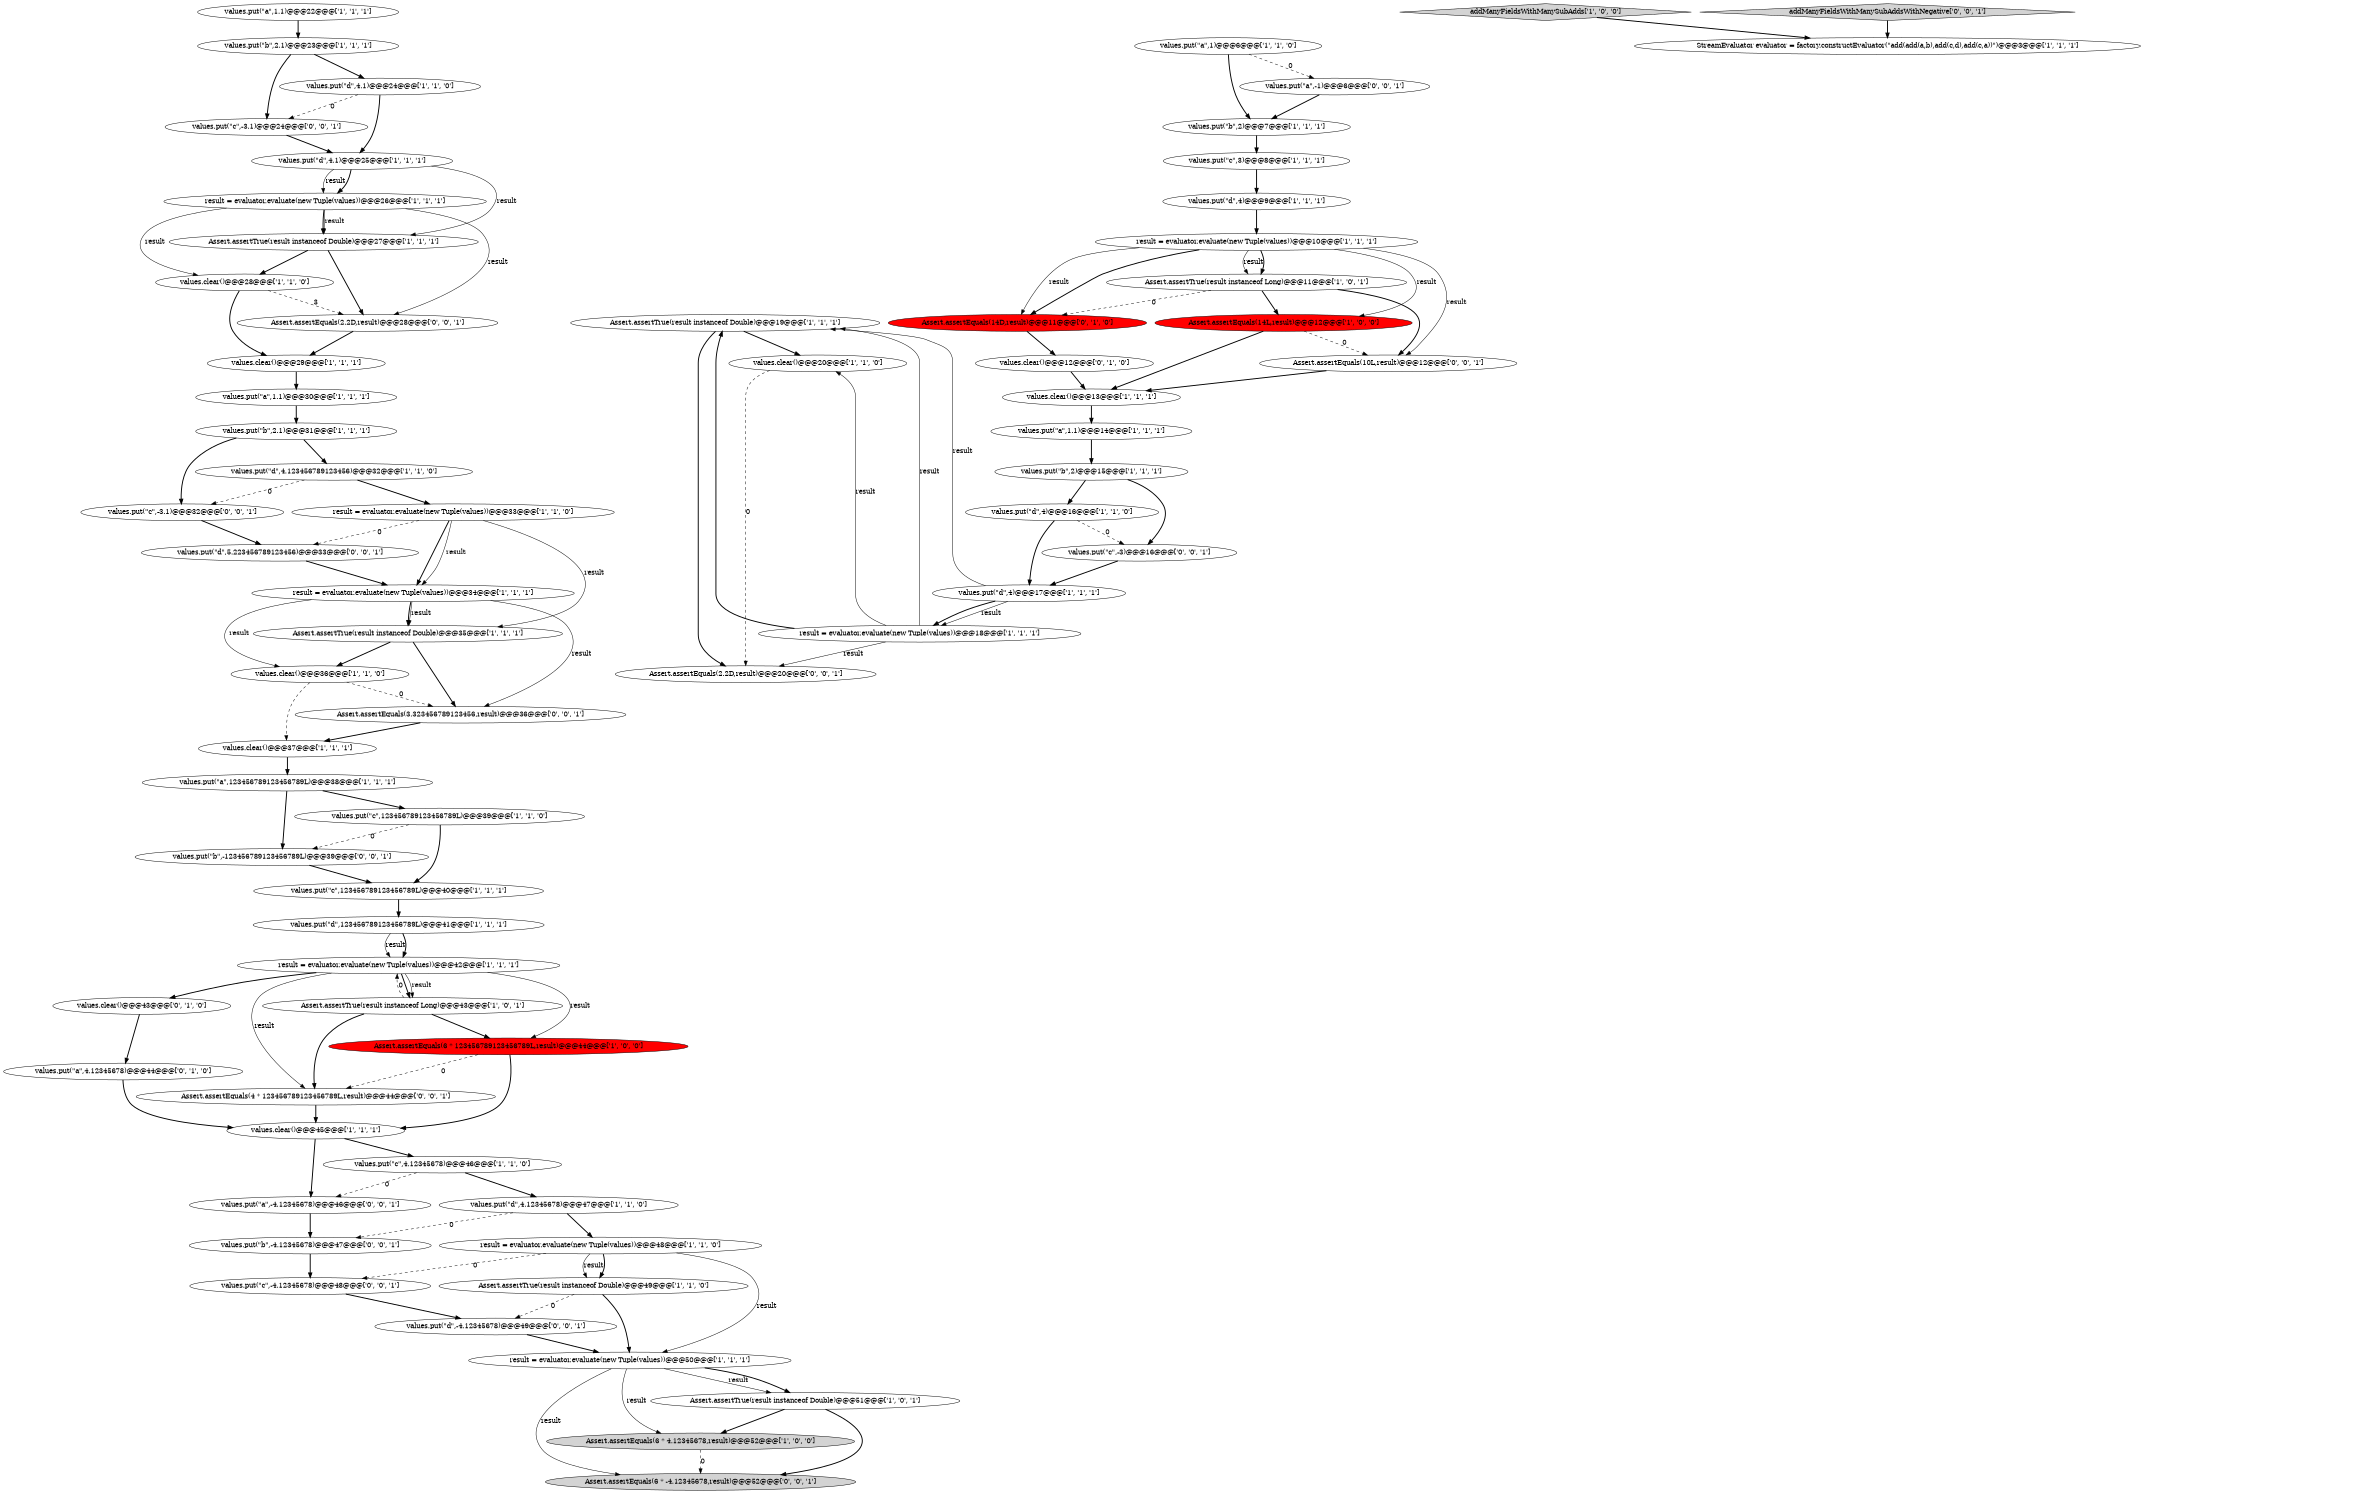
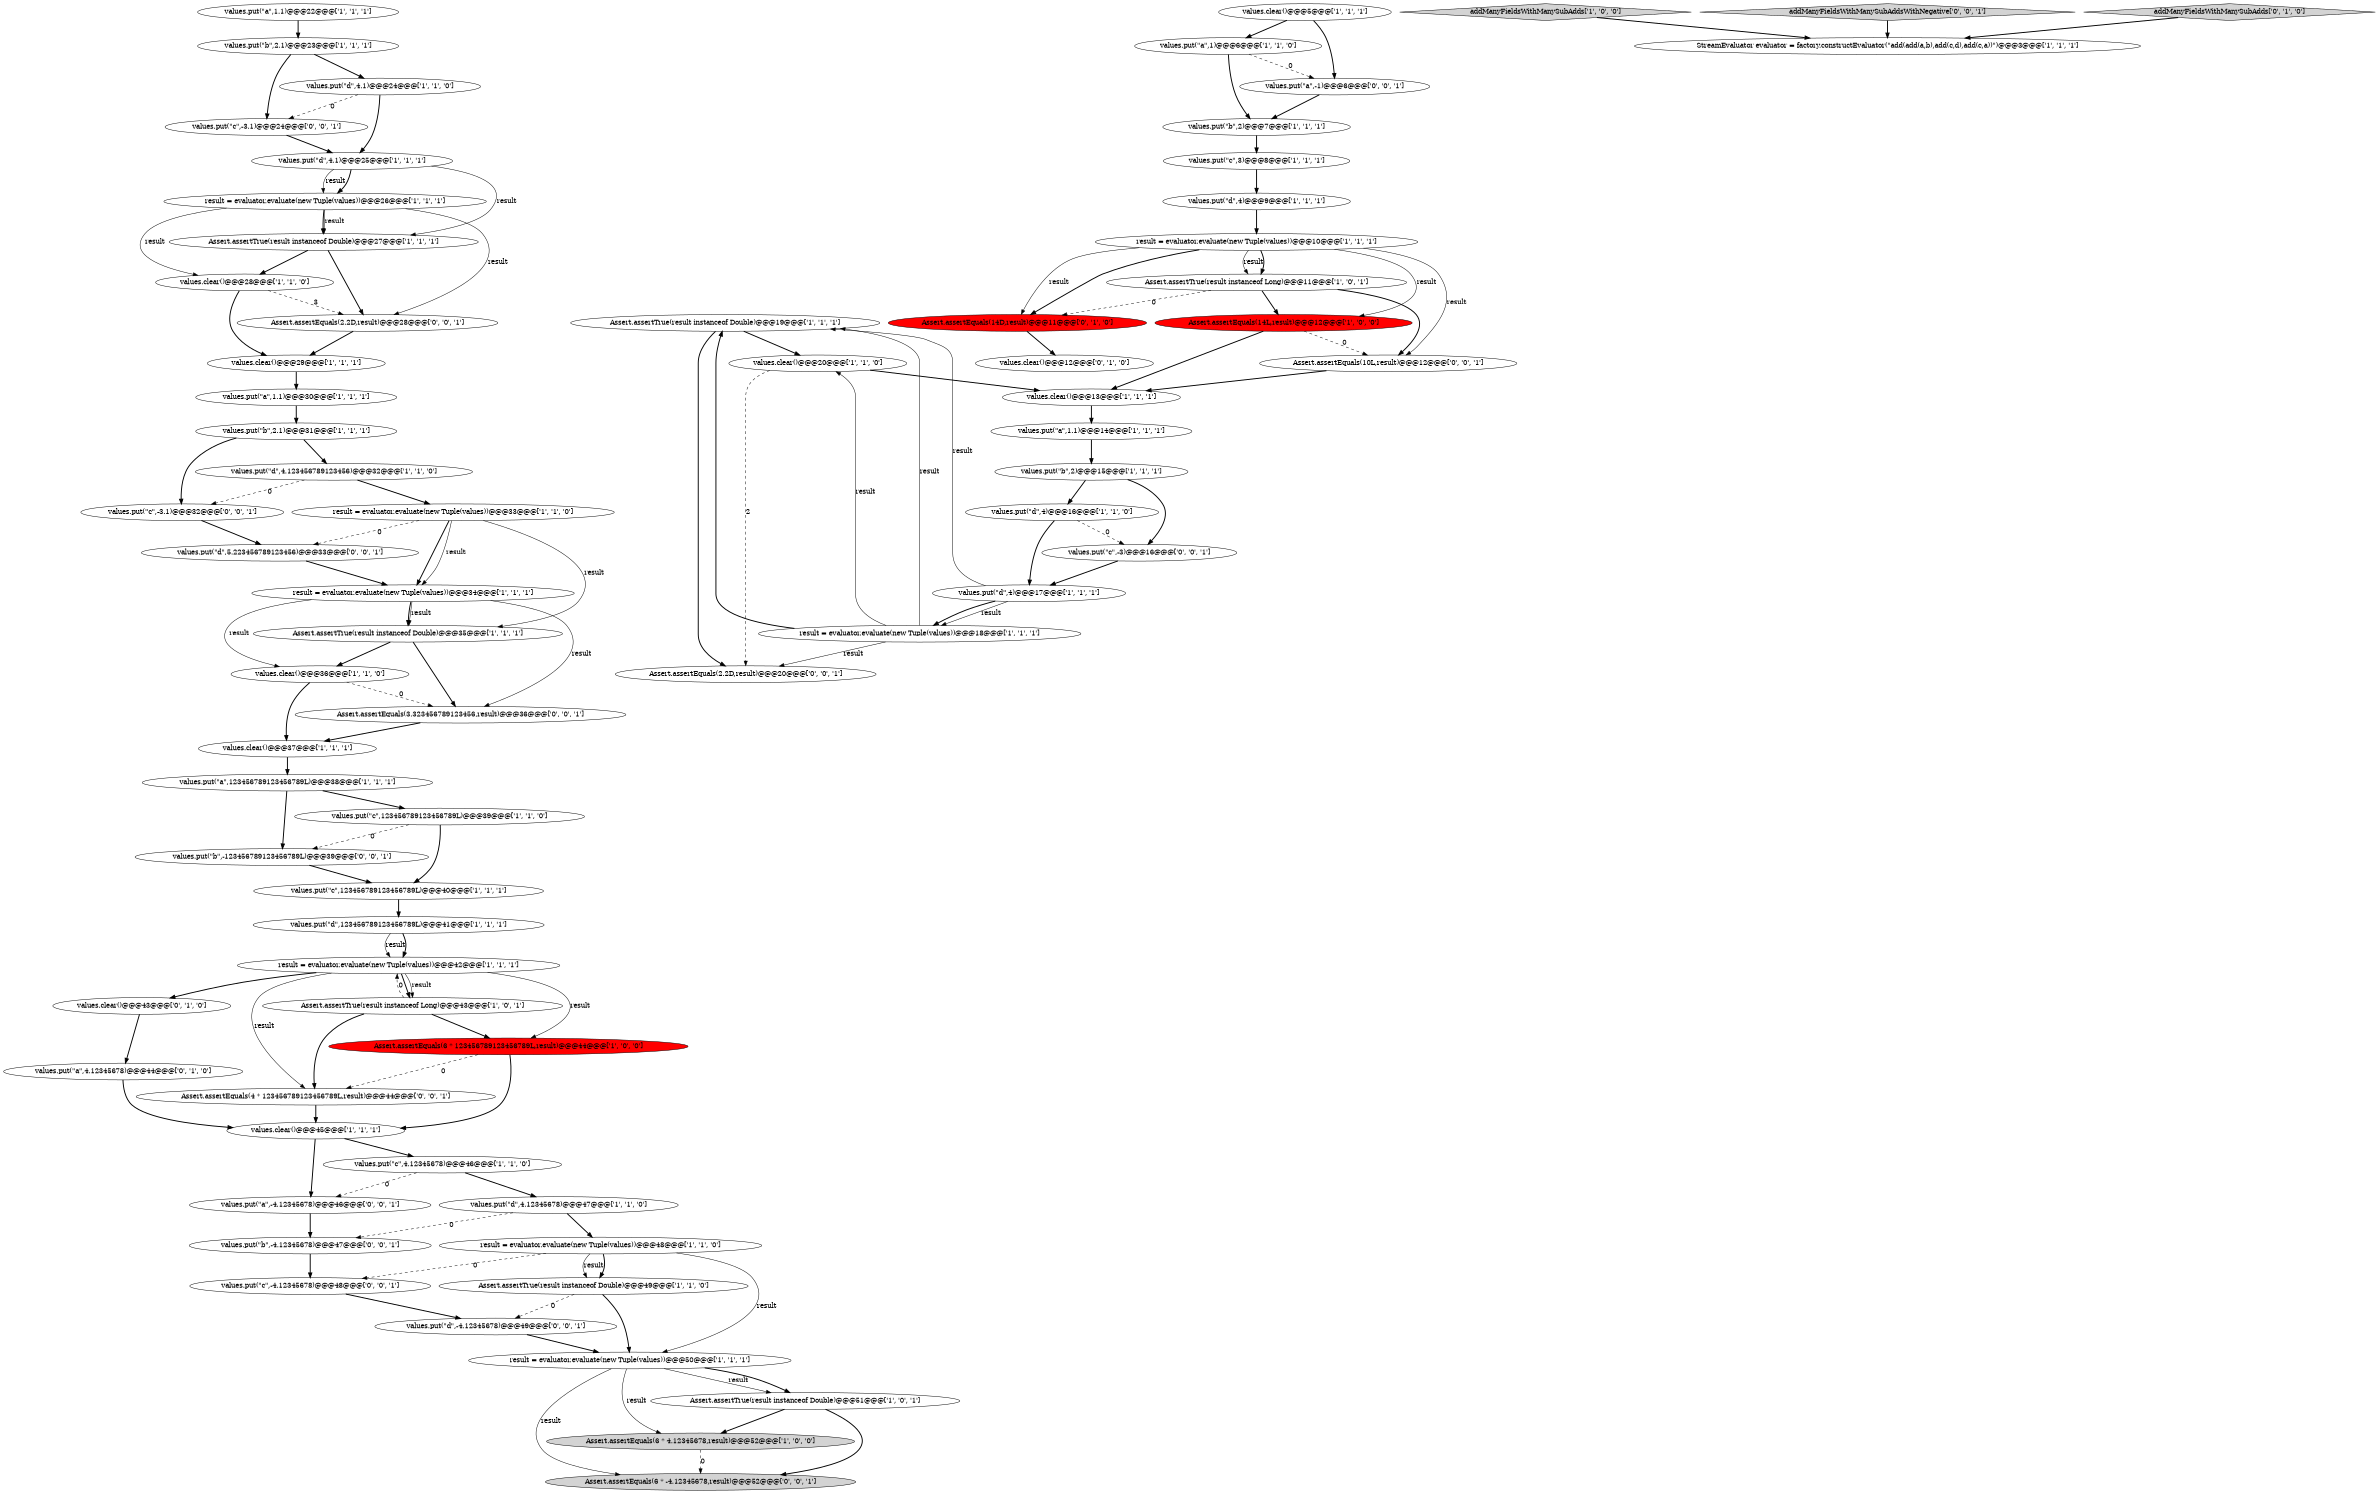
node "values.clear()@@@5@@@['1', '1', '1']": added
node "addManyFieldsWithManySubAdds['0', '1', '0']": added
edge "values.clear()@@@12@@@['0', '1', '0']" -> "values.clear()@@@13@@@['1', '1', '1']": now "values.clear()@@@20@@@['1', '1', '0']" -> "values.clear()@@@13@@@['1', '1', '1']"
edge "values.clear()@@@20@@@['1', '1', '0']" -> "Assert.assertEquals(2.2D,result)@@@20@@@['0', '0', '1']": label "0" -> "2"
edge "values.clear()@@@36@@@['1', '1', '0']" -> "values.clear()@@@37@@@['1', '1', '1']": style dashed -> bold
